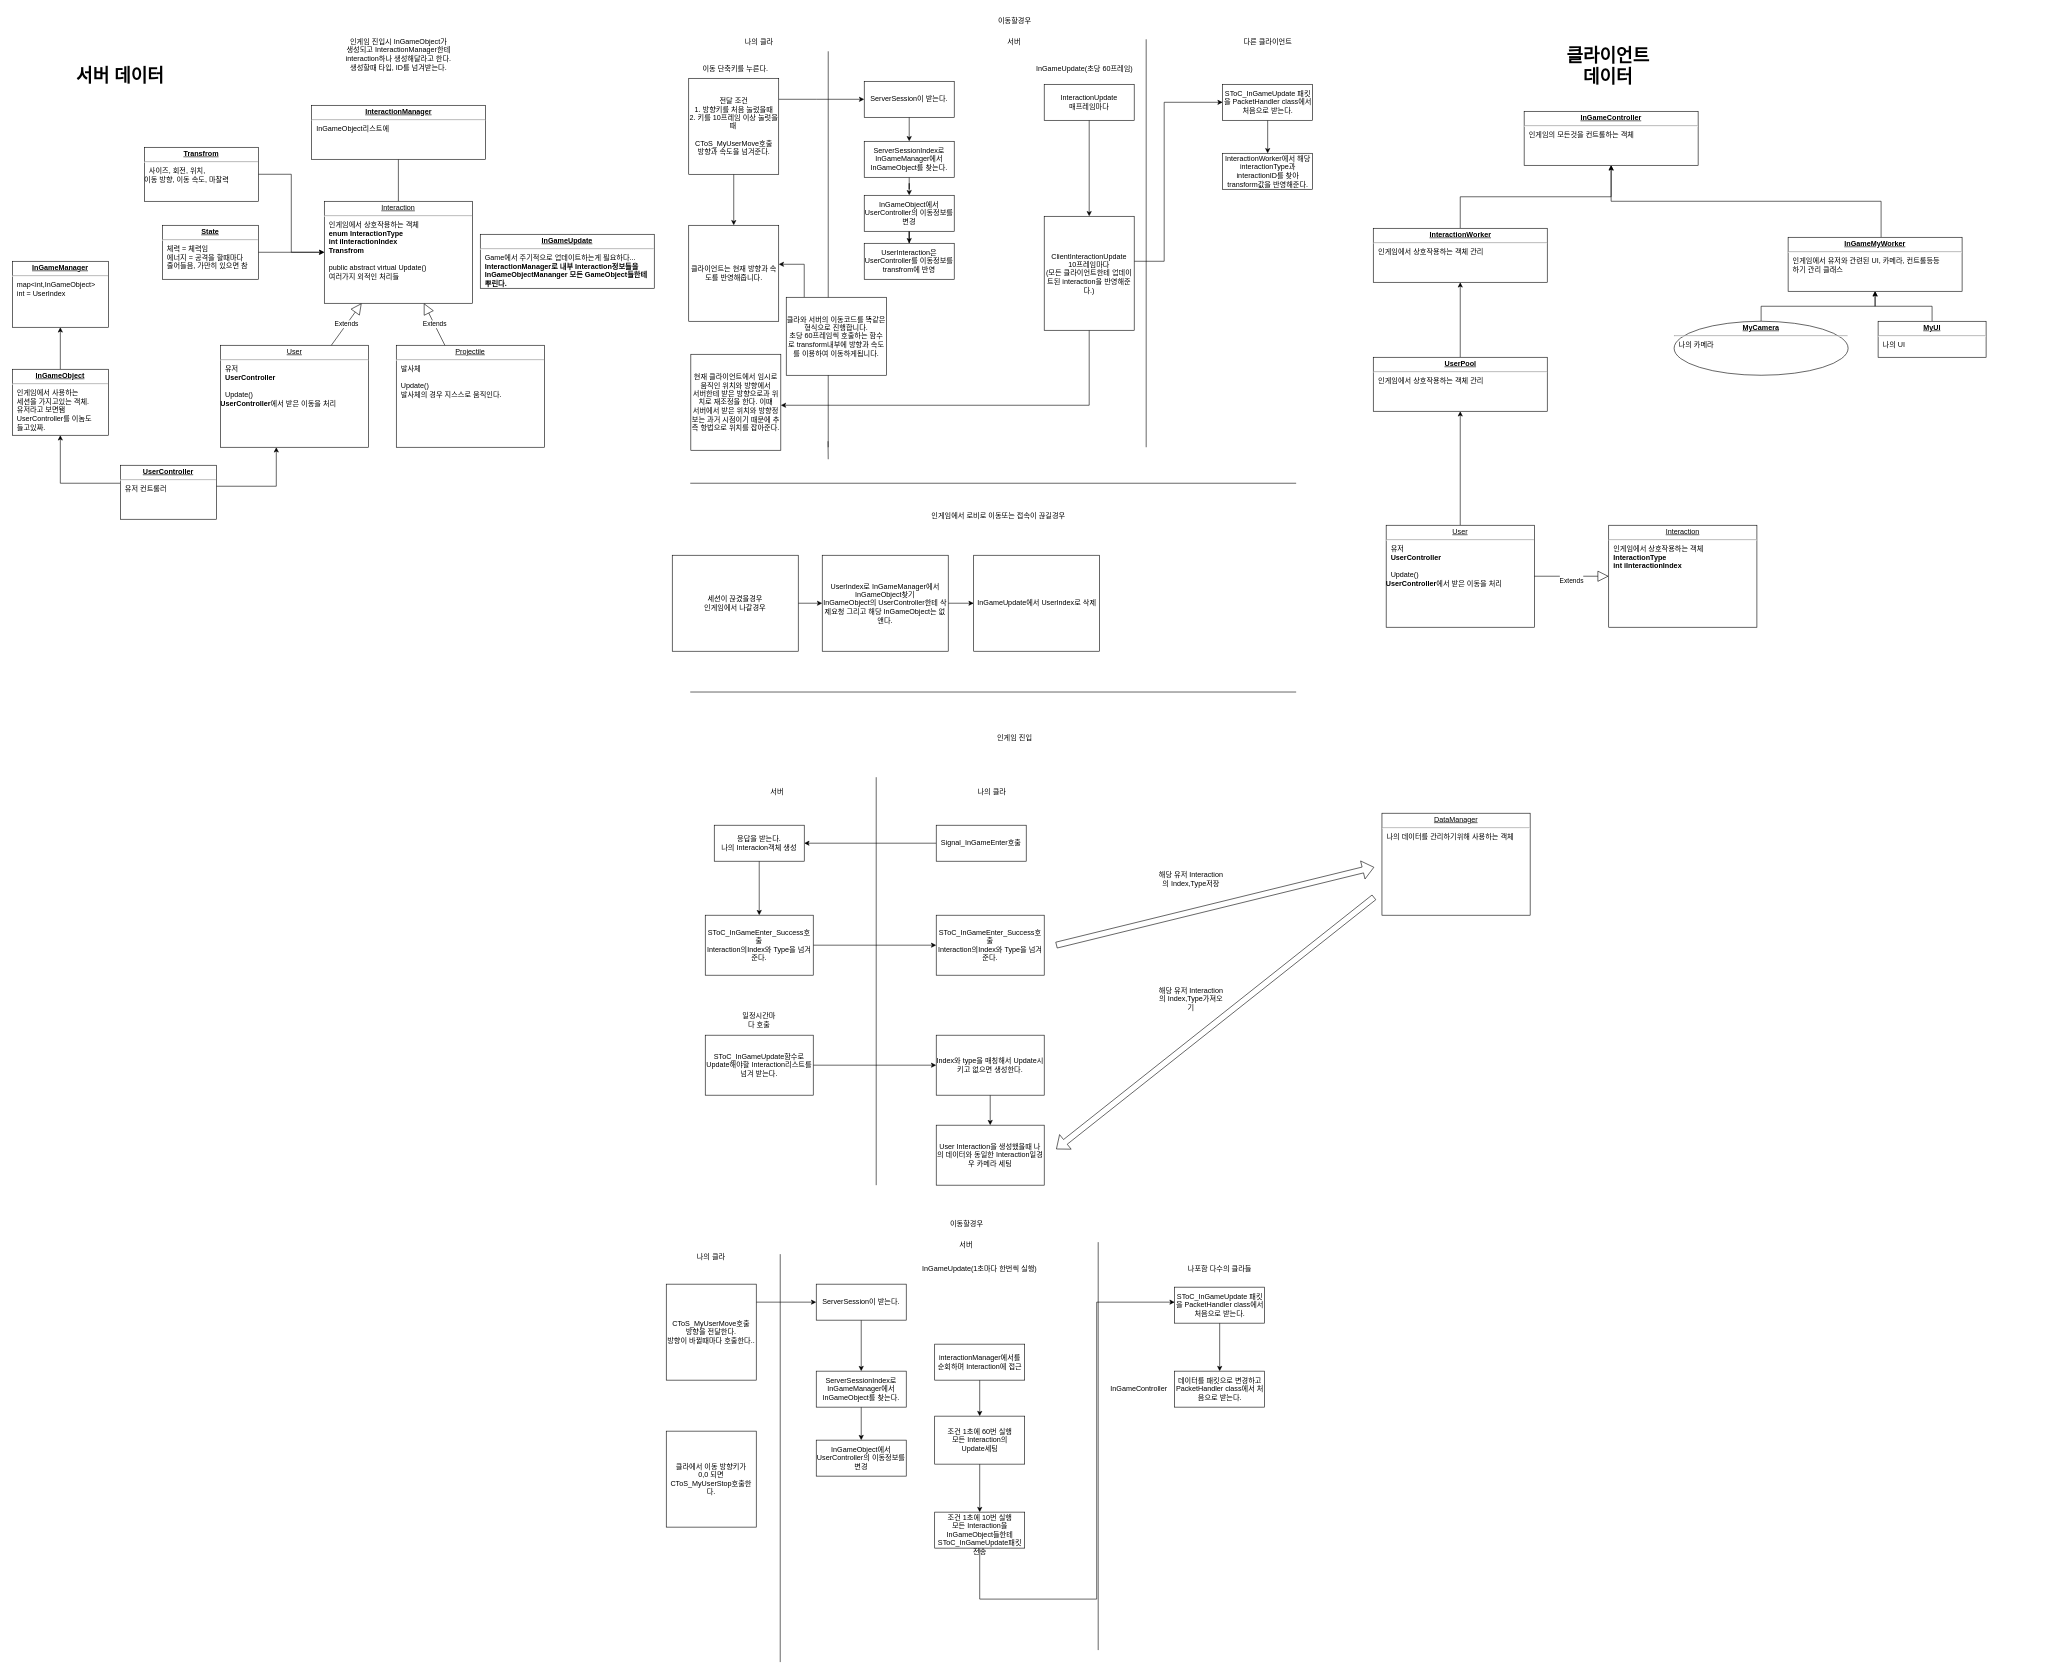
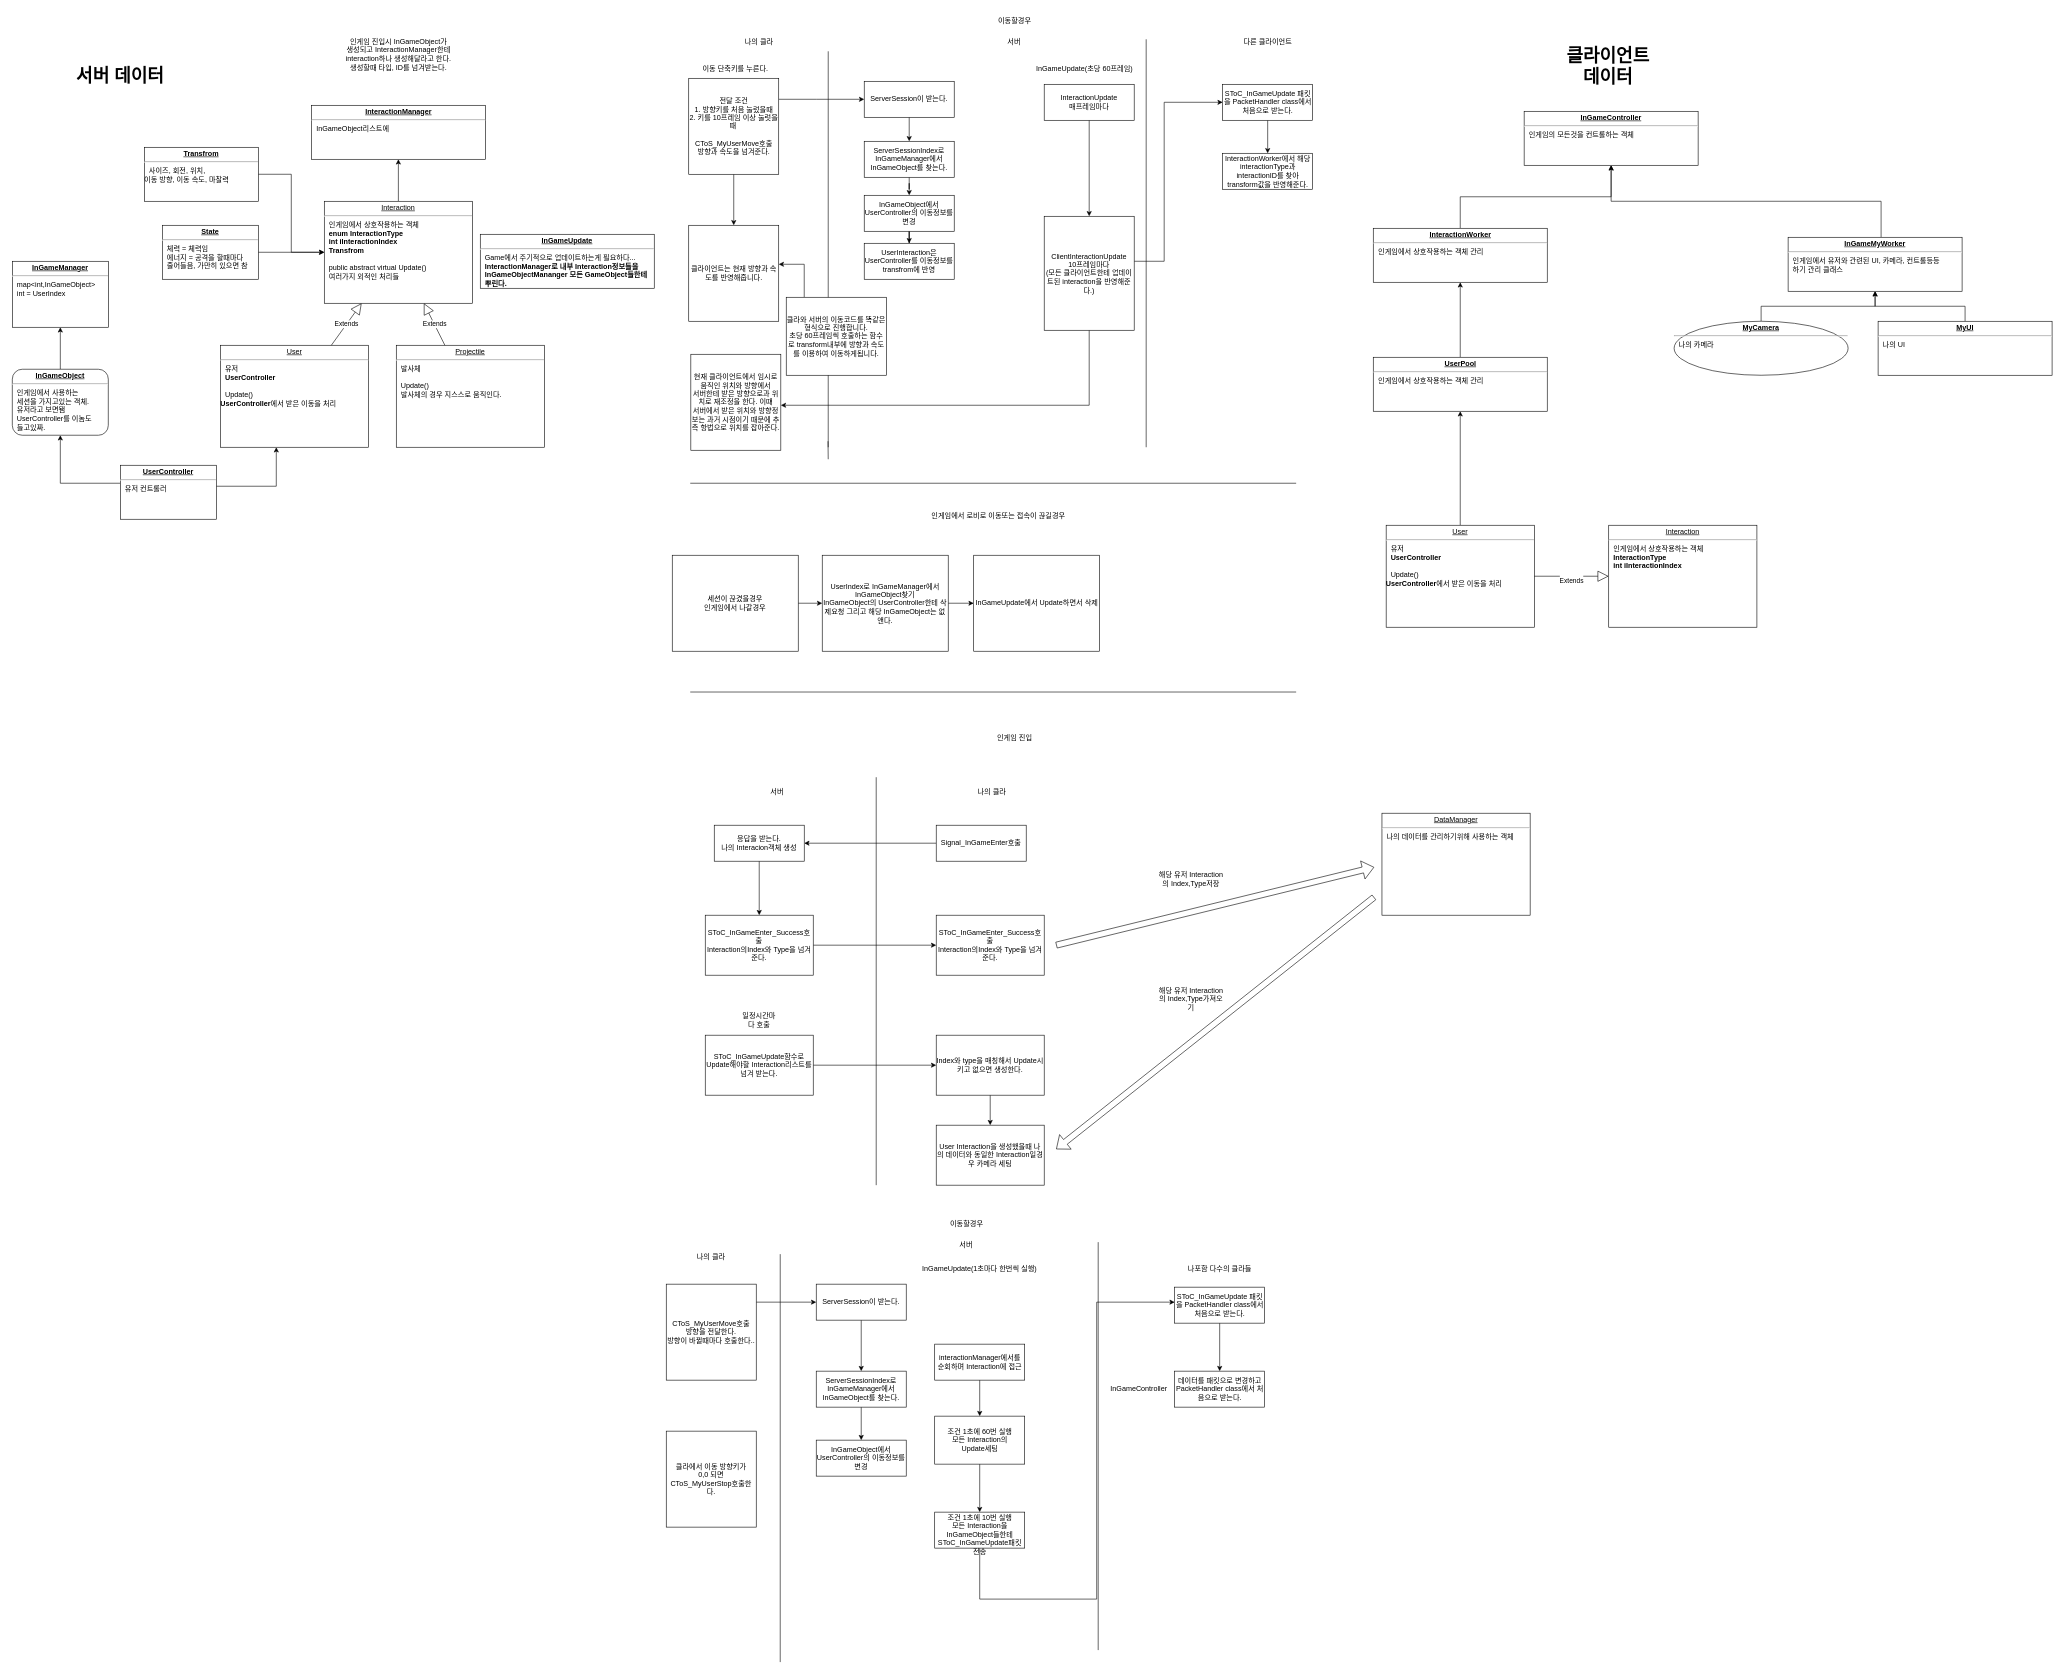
edge "InteractionManager InGameObject리스트에" -- "Interaction 인게임에서 상호작용하는 객체 enum InteractionType int iInteractionIndex Transfrom public abstract virtual Update() 여러가지 외적인 처리들": arrowhead none -> classic
node "MyUI 나의 UI": size 108x36 -> 174x54
node "InGameObject 인게임에서 사용하는 세션을 가지고있는 객체. 유저라고 보면됌 UserController를 이놈도 들고있짜.": shape rectangle -> rounded rectangle
node "InGameUpdate에서 UserIndex로 삭제": label "InGameUpdate에서 UserIndex로 삭제" -> "InGameUpdate에서 Update하면서 삭제"
